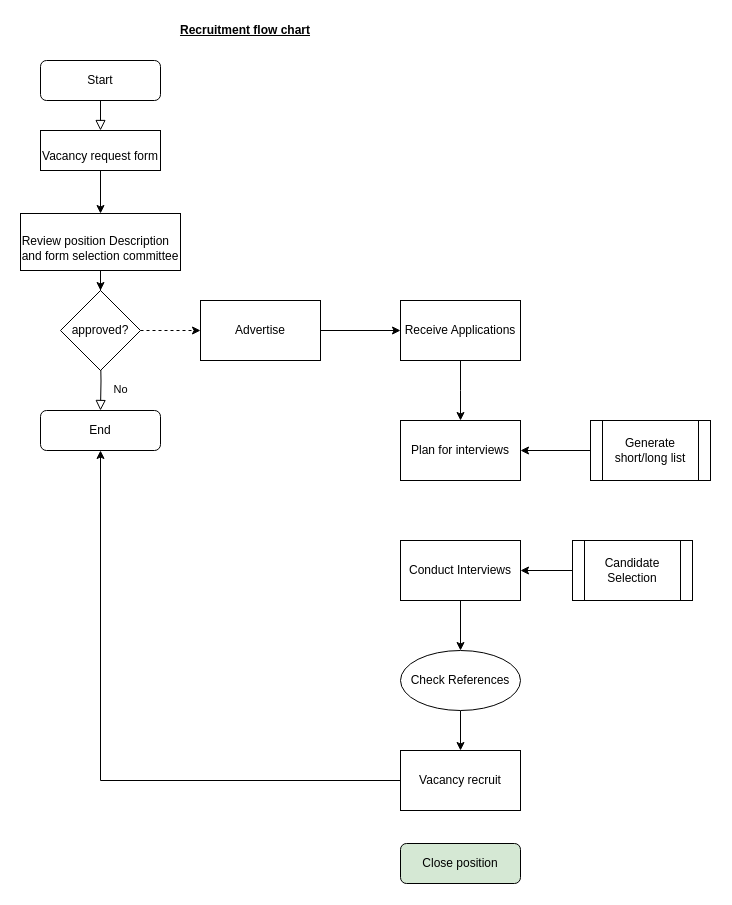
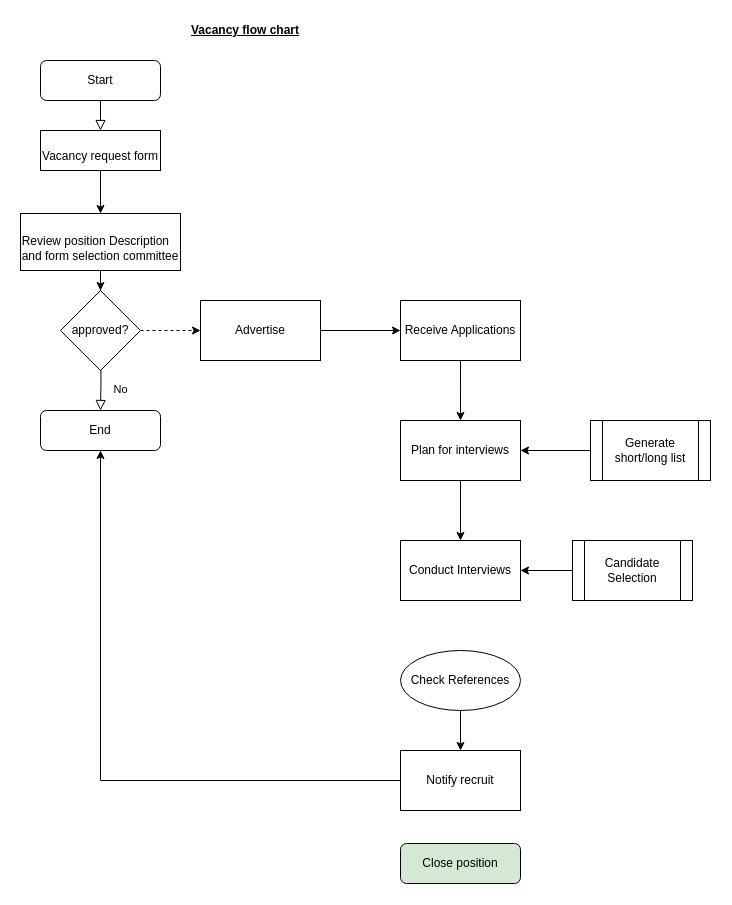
node "Recruitment flow chart": label "Recruitment flow chart" -> "Vacancy flow chart"
edge "Plan for interviews" -> "Conduct Interviews": added
edge "Conduct Interviews" -> "Check References": removed
node "Vacancy recruit": label "Vacancy recruit" -> "Notify recruit"
